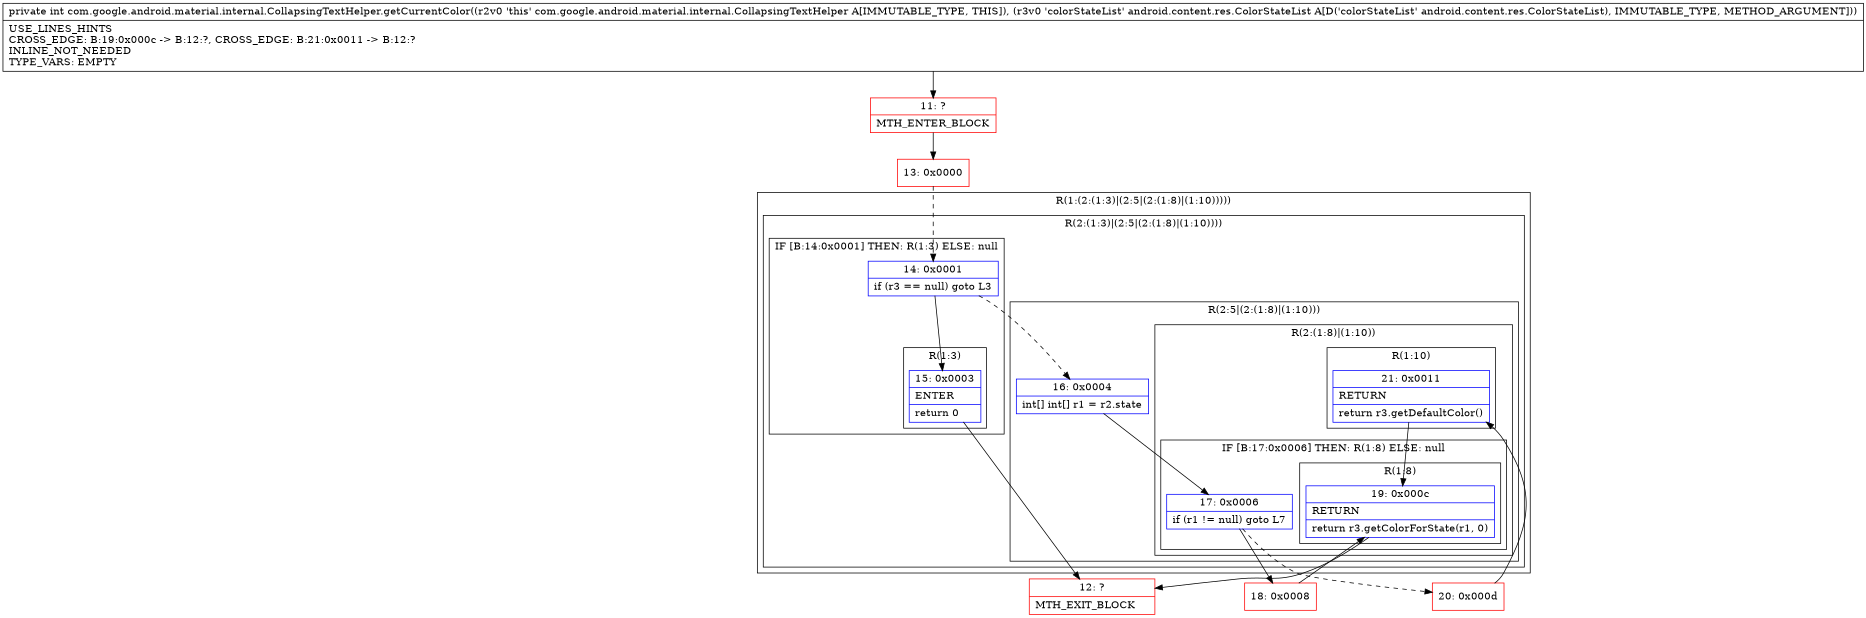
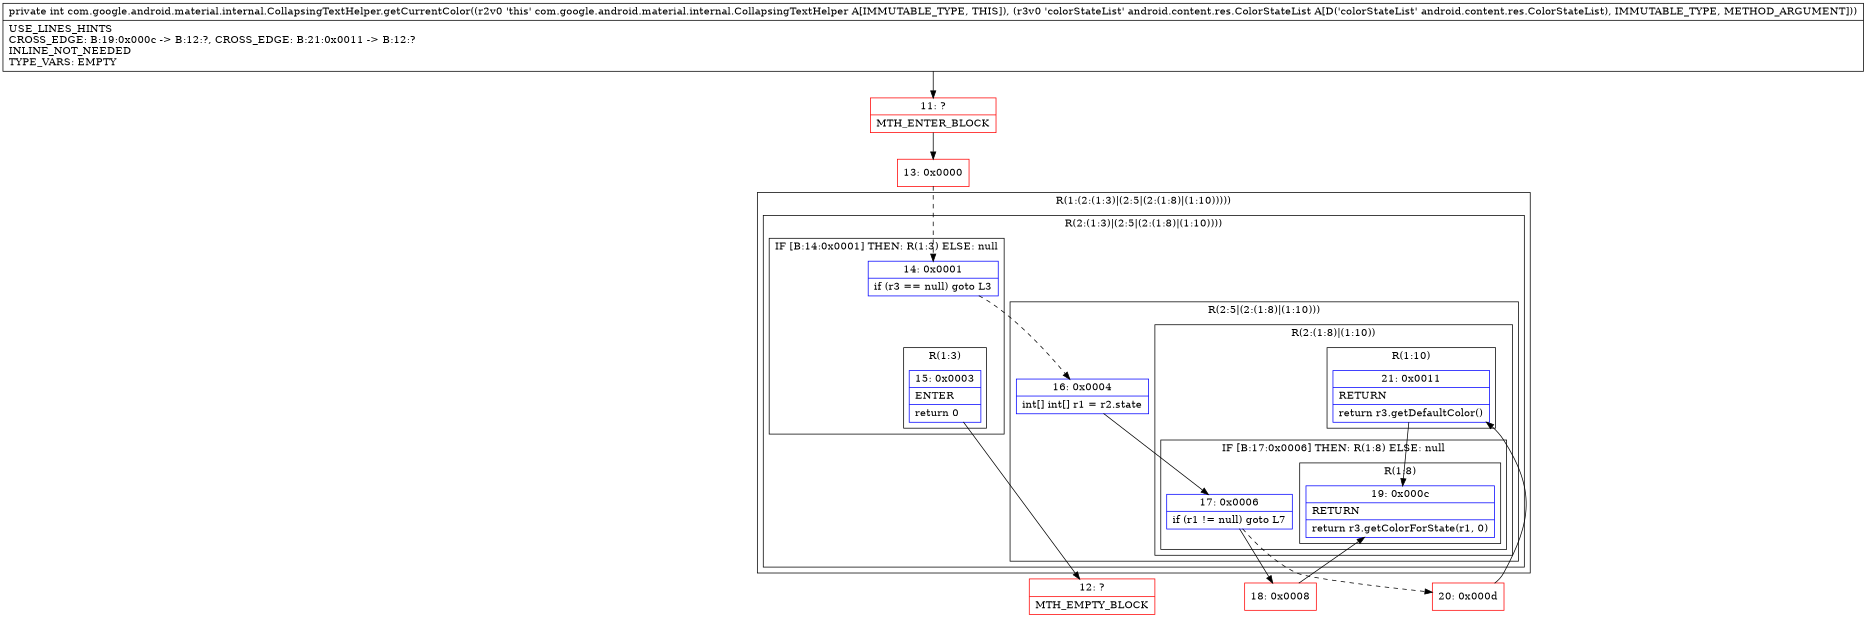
edge "14: 0x0001" -> "15: 0x0003": removed
edge "19: 0x000c" -> "12: ?": removed
node "12: ?": text "MTH_EXIT_BLOCK" -> "MTH_EMPTY_BLOCK"
